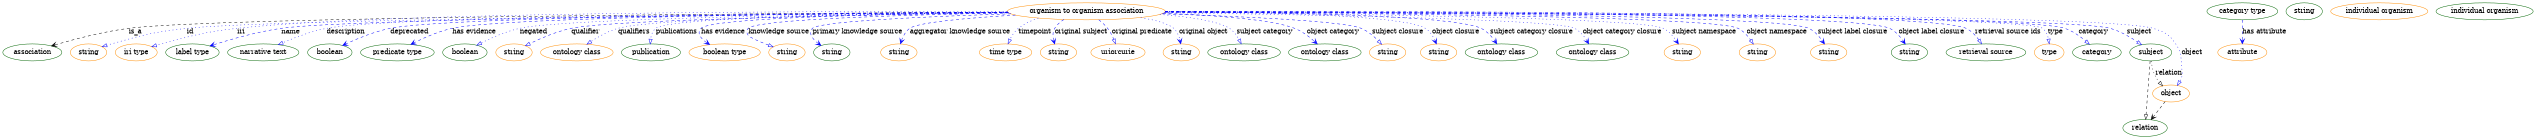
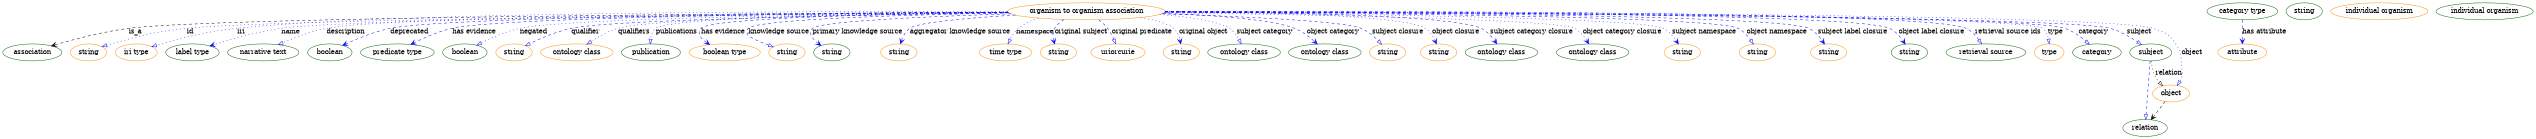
edge "organism to organism association" -> "label type": style dashed -> dotted
edge "organism to organism association" -> "time type": label "timepoint" -> "namespace"
edge "subject" -> "relation": color black -> blue
